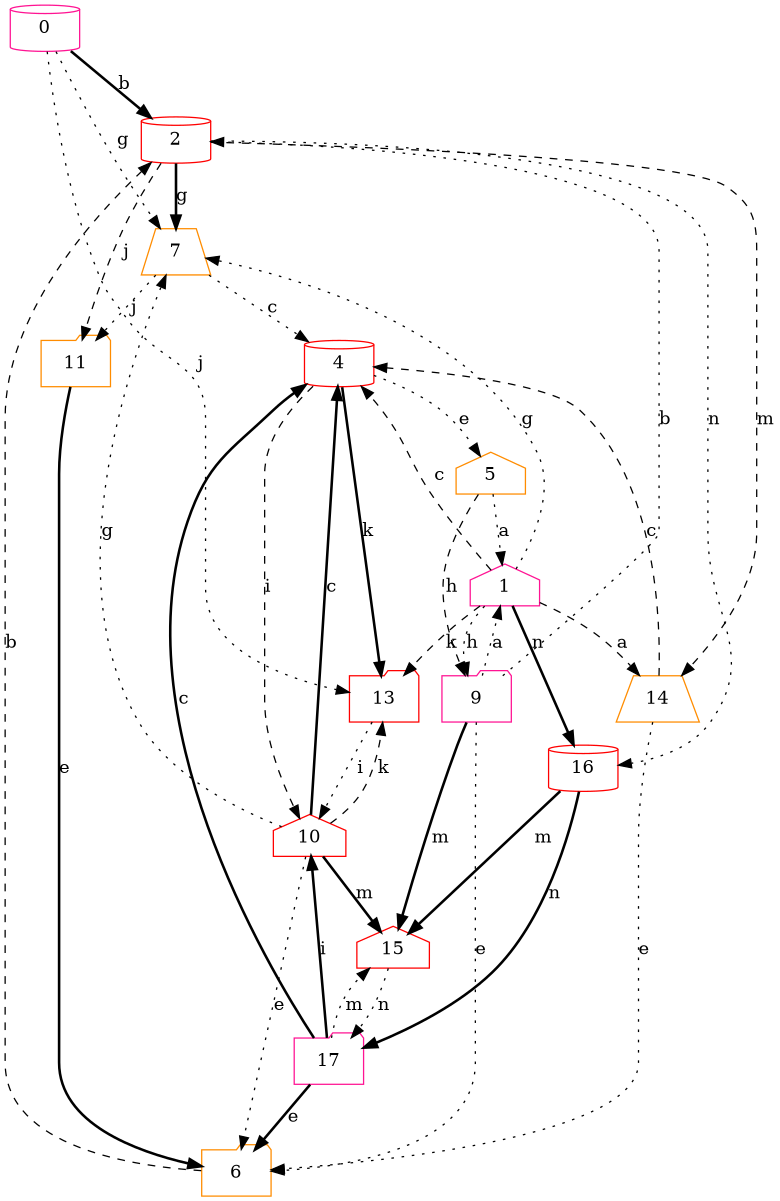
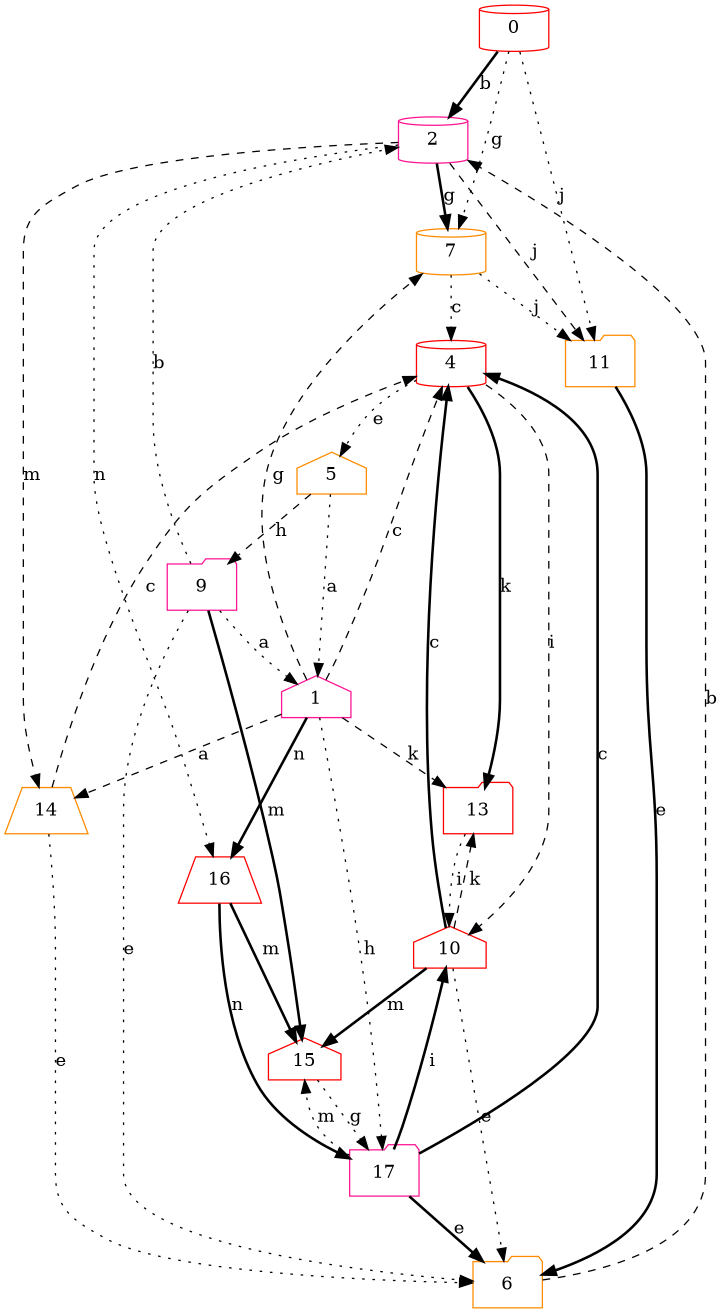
node "0": color deeppink -> red
node "2": color red -> deeppink
node "7": shape trapezium -> cylinder
edge "1" -> "7": style dotted -> dashed
edge "0" -> "13": now "0" -> "11"
edge "10" -> "7": removed, label "g"
edge "1" -> "9": now "1" -> "17"
node "16": shape cylinder -> trapezium
edge "15" -> "17": label "n" -> "g"
